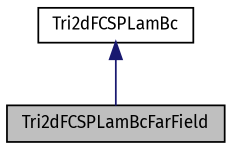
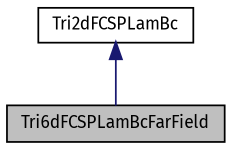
node "Tri2dFCSPLamBcFarField": label "Tri2dFCSPLamBcFarField" -> "Tri6dFCSPLamBcFarField"
